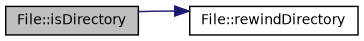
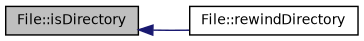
edge "File::isDirectory" -> "File::rewindDirectory": reversed
